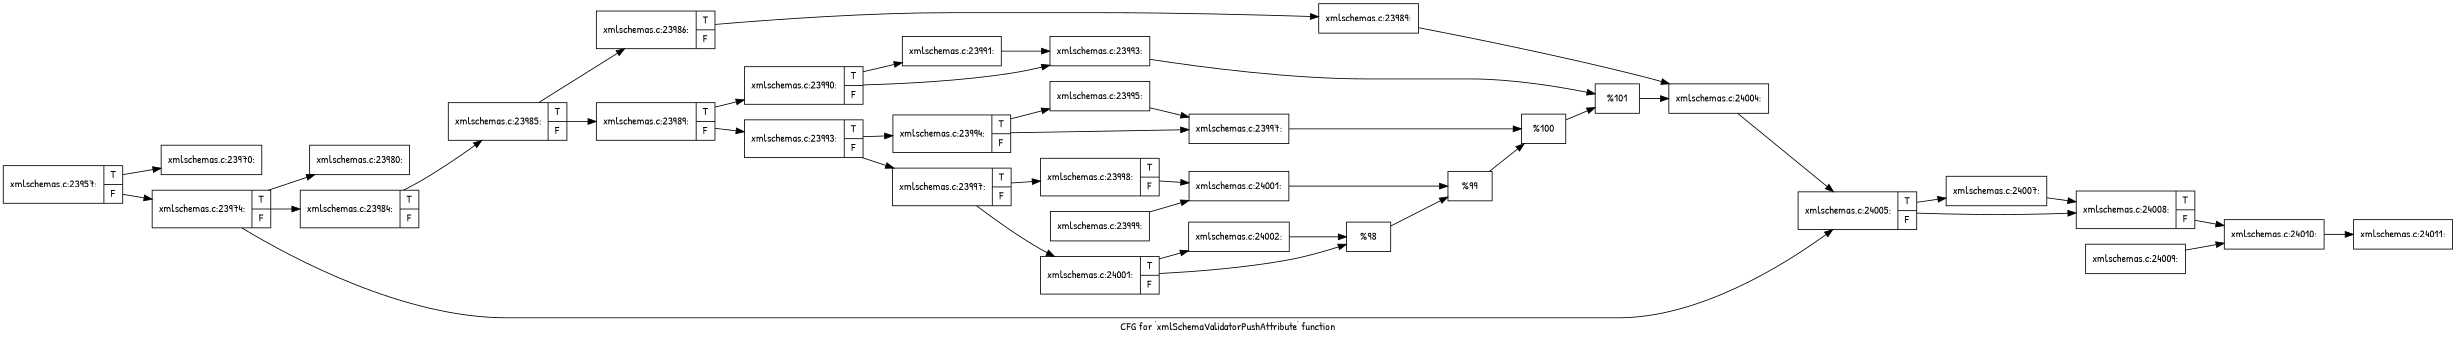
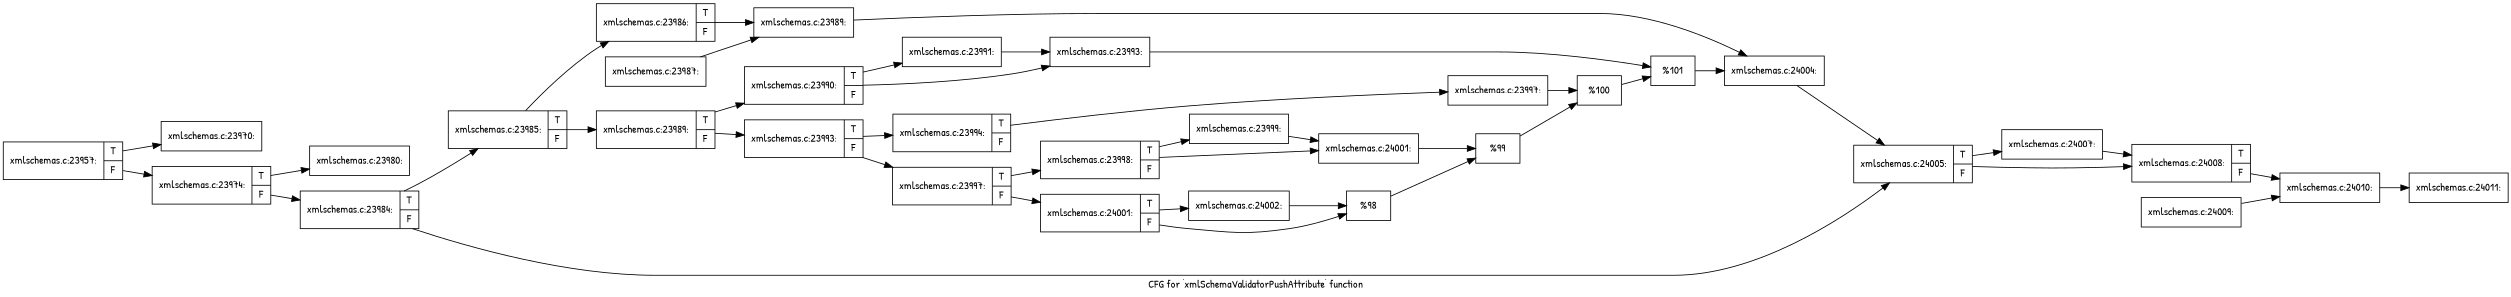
node "xmlschemas.c:23987:": added
node "xmlschemas.c:23995:": removed
edge "xmlschemas.c:23998:" -> "xmlschemas.c:23999:": added
edge "xmlschemas.c:23974:" -> "xmlschemas.c:24005:": now "xmlschemas.c:23984:" -> "xmlschemas.c:24005:"
